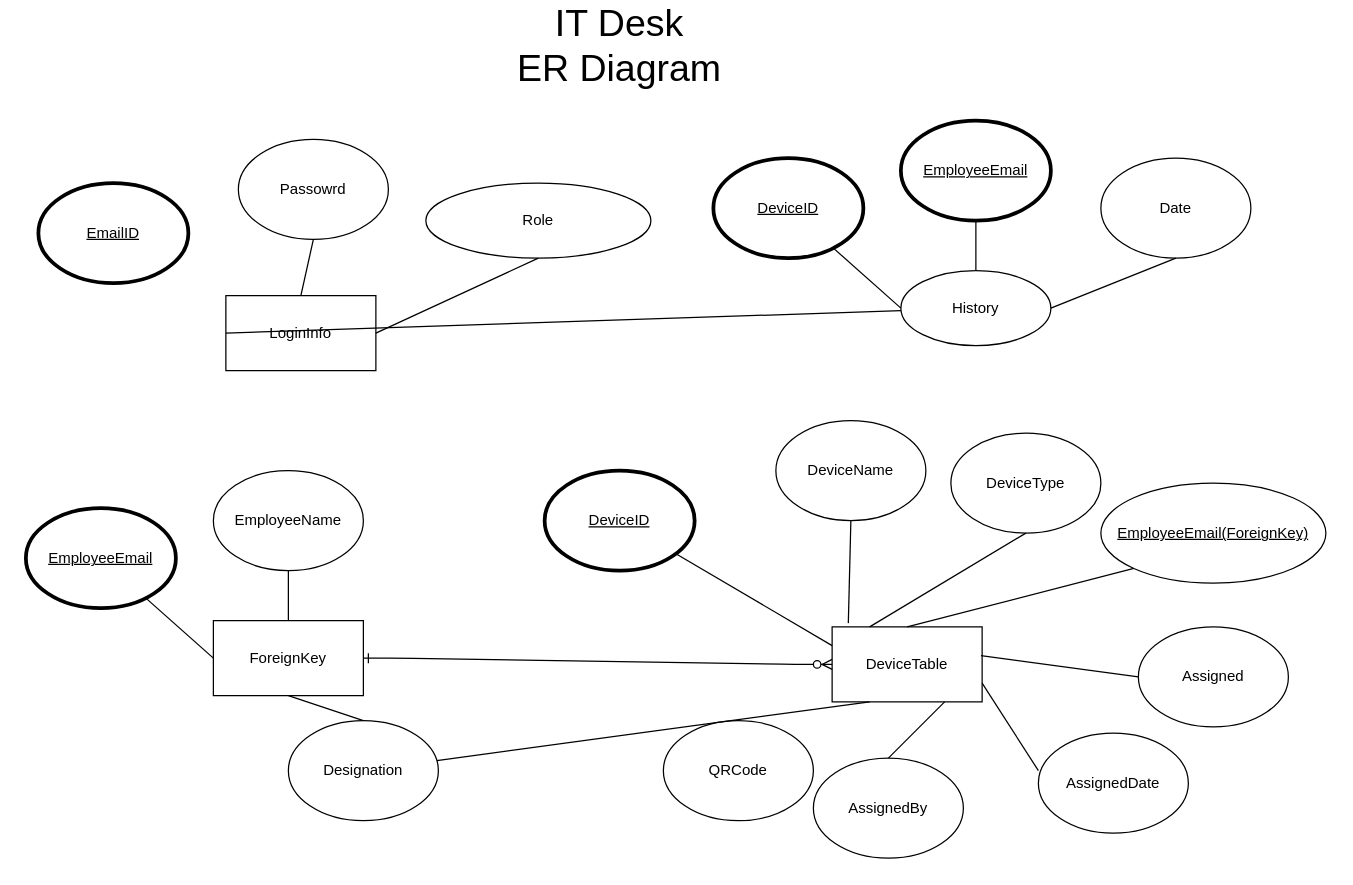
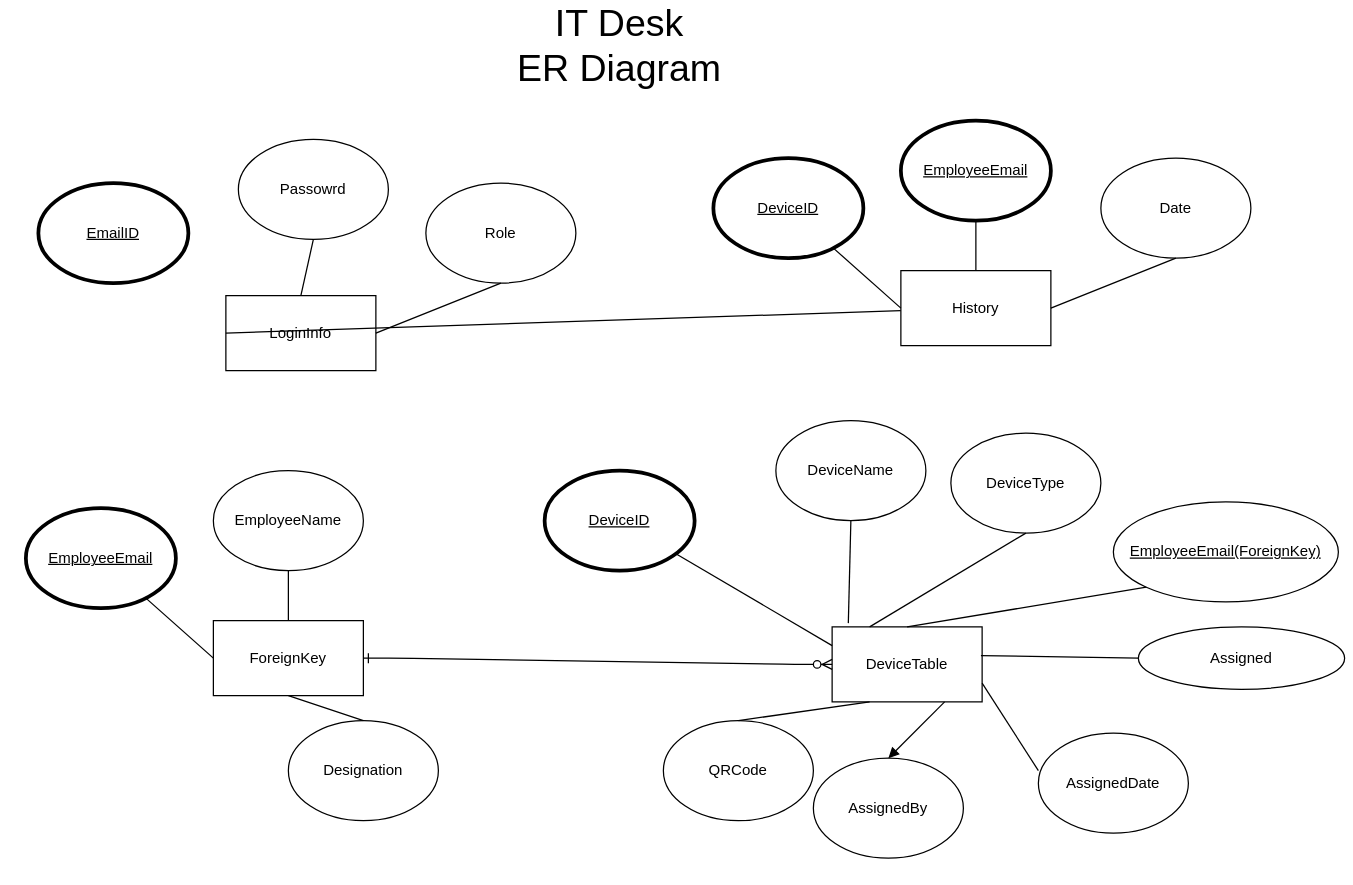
node "Role": size 225x75 -> 150x100
node "History": shape ellipse -> rectangle
node "EmployeeEmail(ForeignKey)": moved (1213, 533) -> (1226, 552)
node "Assigned": size 150x100 -> 206x63
edge "DeviceTable" -- "Designation": now "DeviceTable" -- "QRCode"
edge "DeviceTable" -- "AssignedBy": arrowhead none -> block
